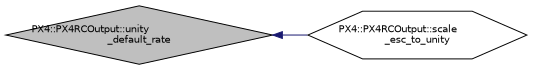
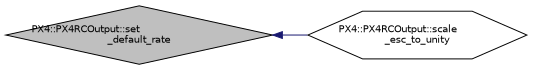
node "PX4::PX4RCOutput::unity _default_rate": label "PX4::PX4RCOutput::unity _default_rate" -> "PX4::PX4RCOutput::set _default_rate"
